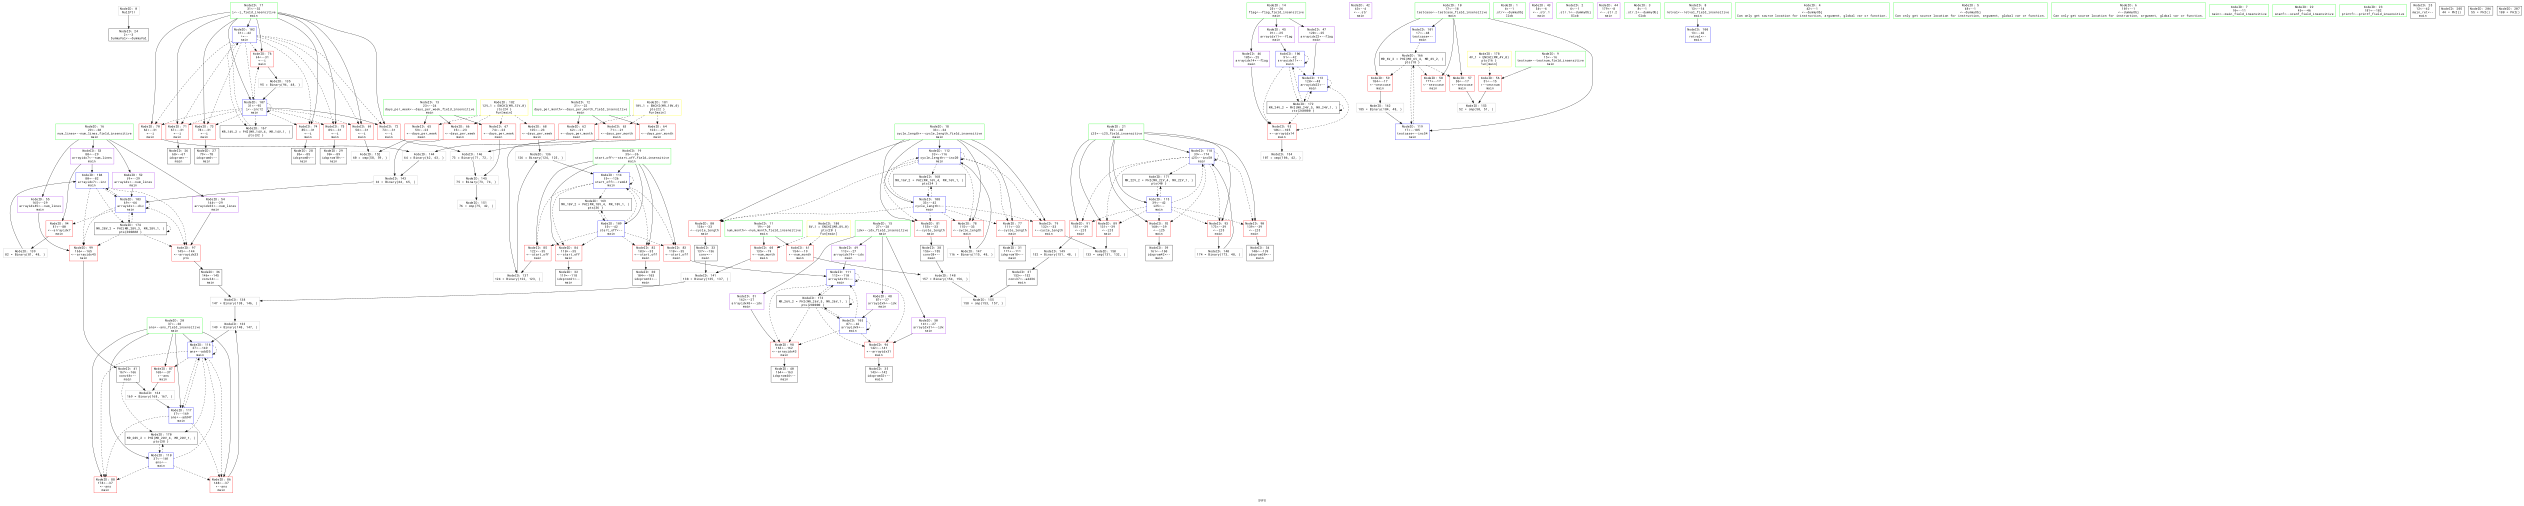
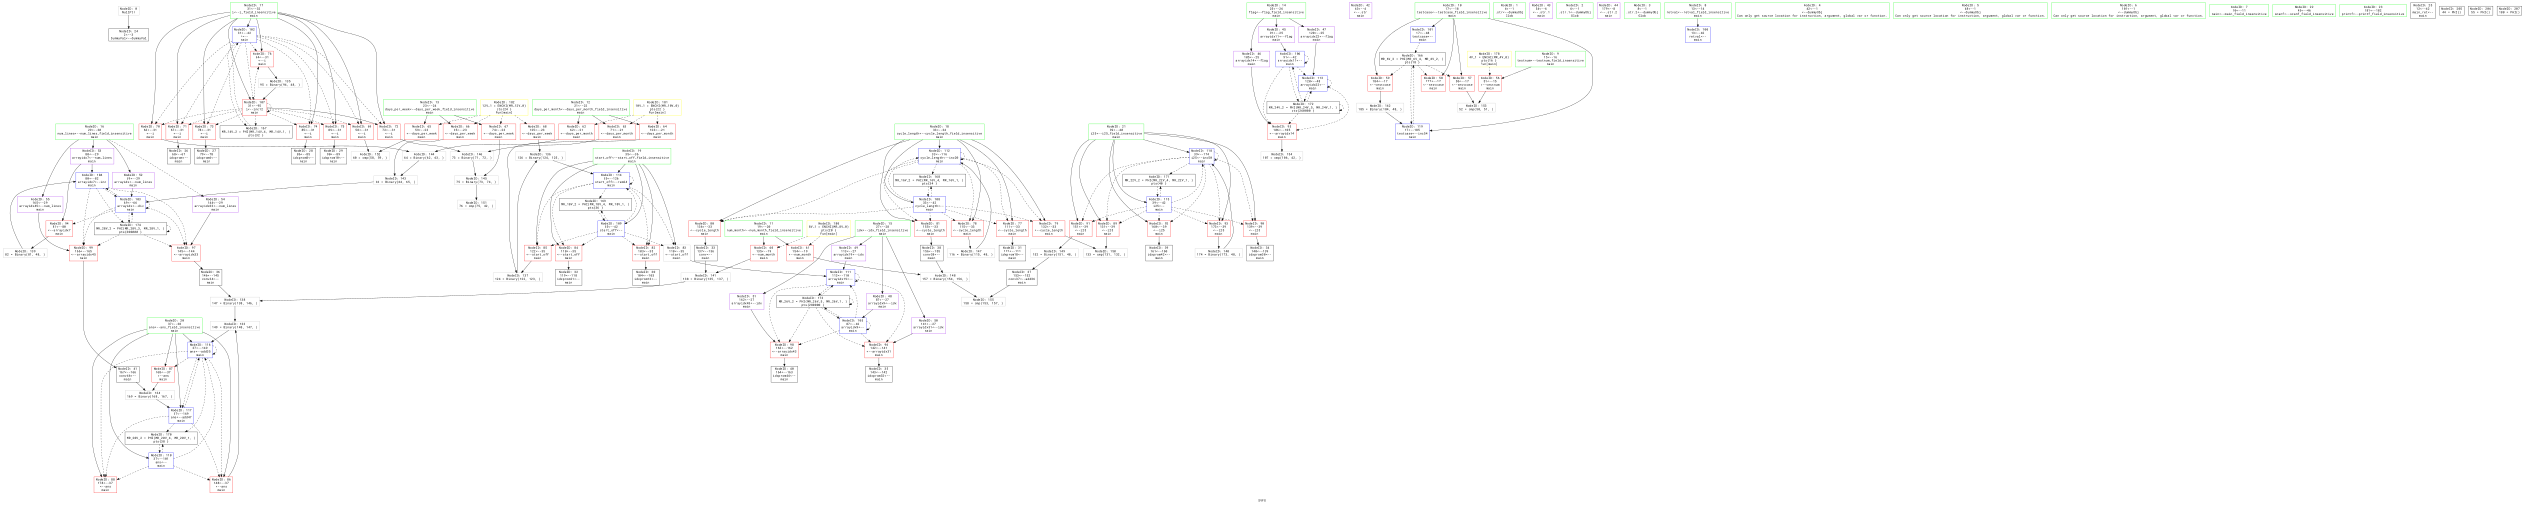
node "NodeID: 107": color blue -> red
edge "NodeID: 16" -> "NodeID: 54": style solid -> dashed
node "NodeID: 83": color red -> grey
node "NodeID: 97": text "pts" -> "main"
edge "NodeID: 41" -> "NodeID: 170": now "NodeID: 117" -> "NodeID: 170"
